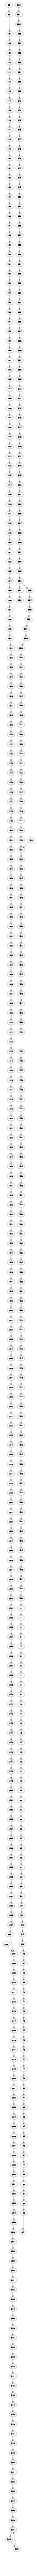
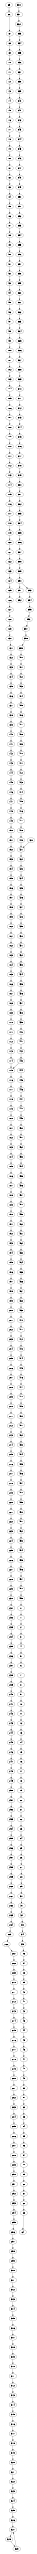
node "441": added
edge "443" -> "444": now "443" -> "175"
edge "6" -> "7": removed
edge "265" -> "267": now "265" -> "266"
